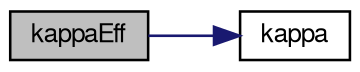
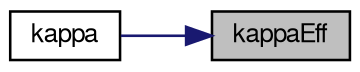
edge "kappaEff" -> "kappa": reversed
